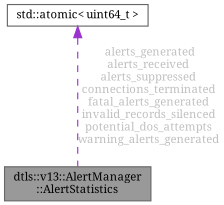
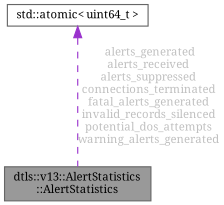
node "dtls::v13::AlertManager ::AlertStatistics": label "dtls::v13::AlertManager ::AlertStatistics" -> "dtls::v13::AlertStatistics ::AlertStatistics"
